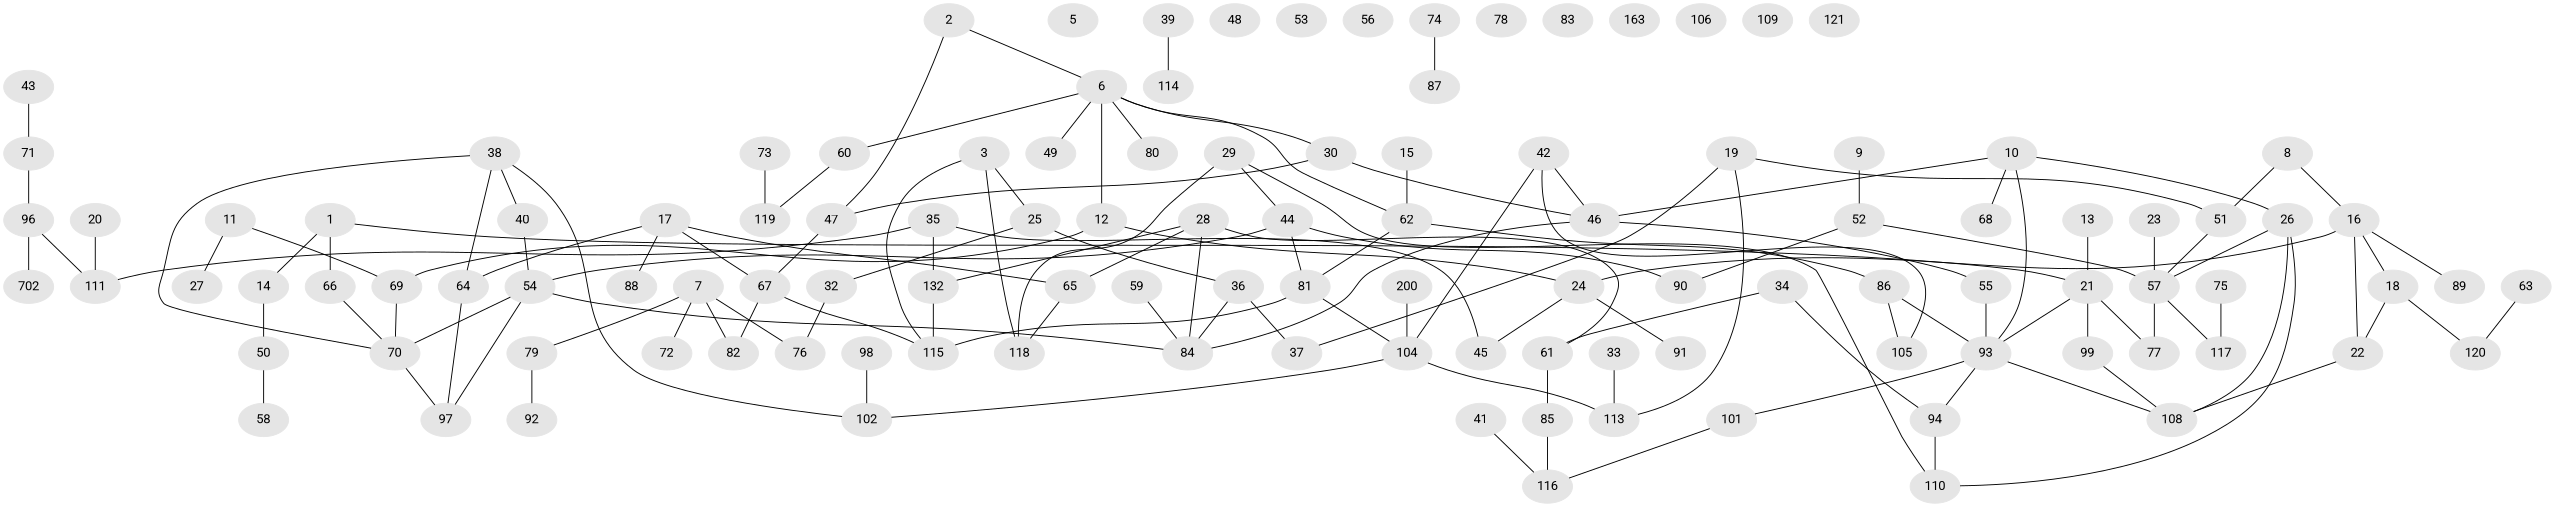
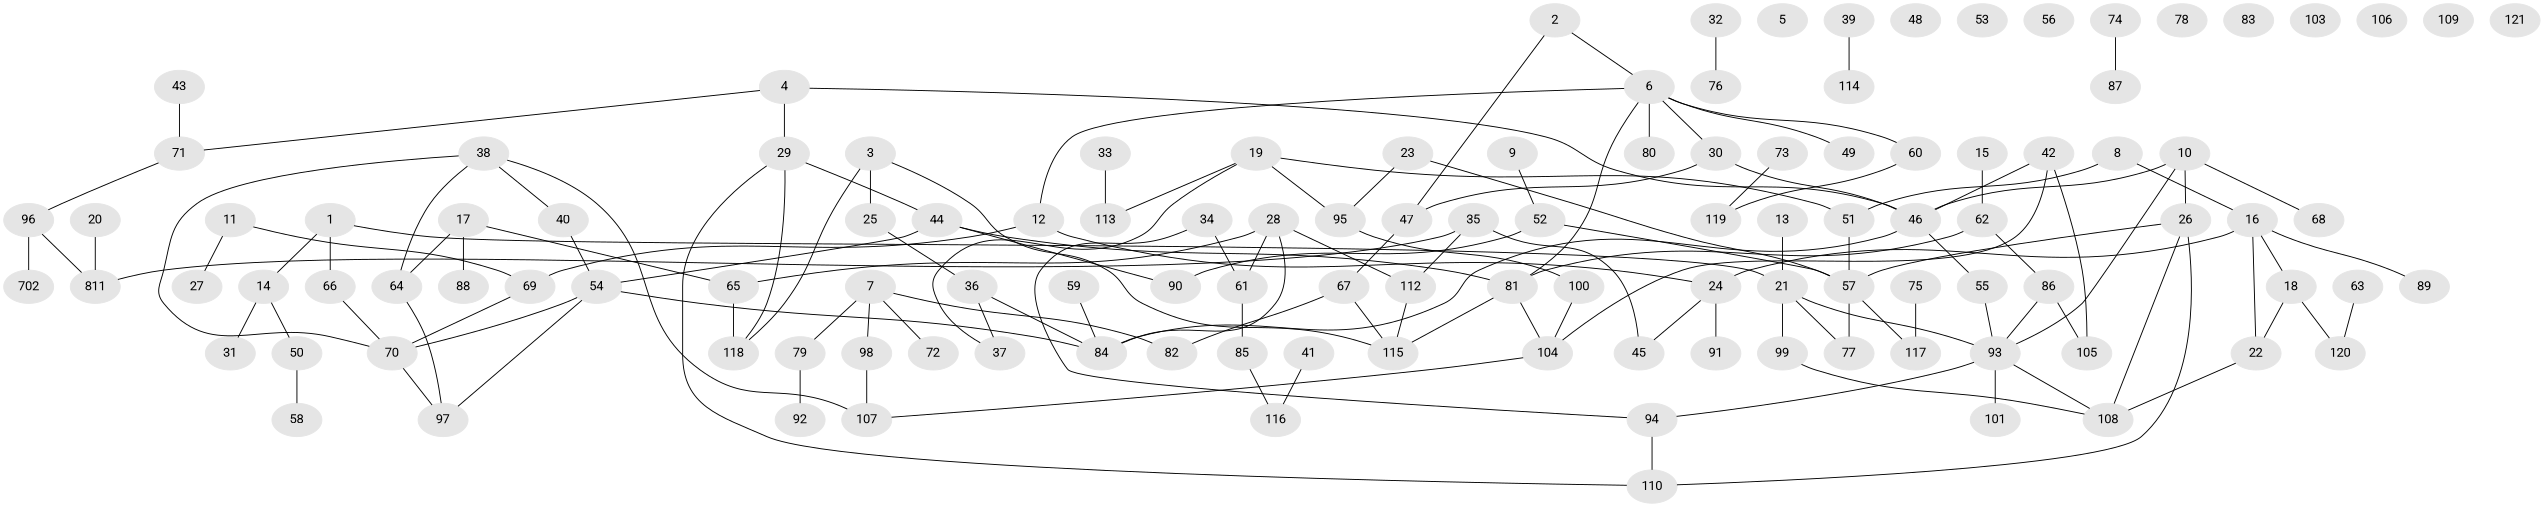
node "163": label "163" -> "103"
node "4": added
edge "6" -- "62": now "6" -- "81"
node "95": added
edge "25" -- "32": removed
edge "17" -- "67": removed
node "111": label "111" -> "811"
node "132": label "132" -> "112"
node "200": label "200" -> "100"
edge "7" -- "76": now "7" -- "98"
node "31": added
edge "104" -- "113": removed
node "102": label "102" -> "107"
edge "101" -- "116": removed
